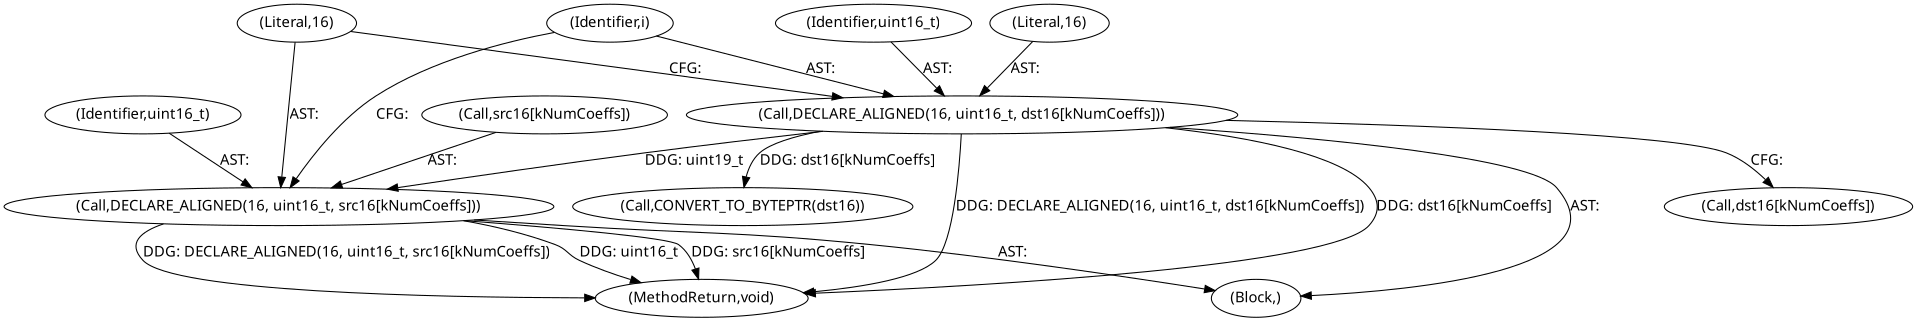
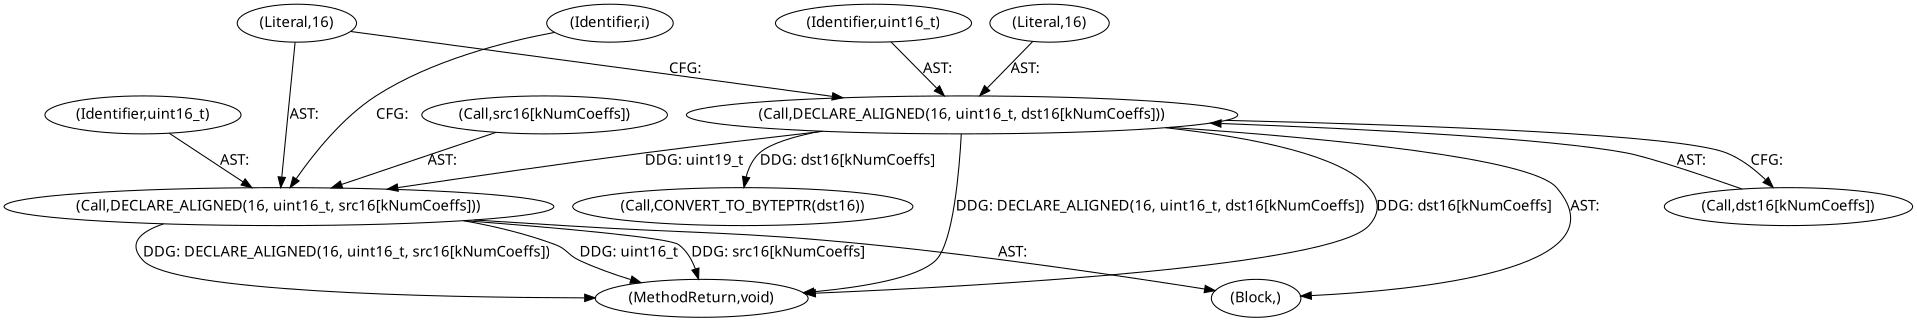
edge "(Identifier,i)" -> "(Call,DECLARE_ALIGNED(16, uint16_t, dst16[kNumCoeffs]))": now "(Call,dst16[kNumCoeffs])" -> "(Call,DECLARE_ALIGNED(16, uint16_t, dst16[kNumCoeffs]))"
